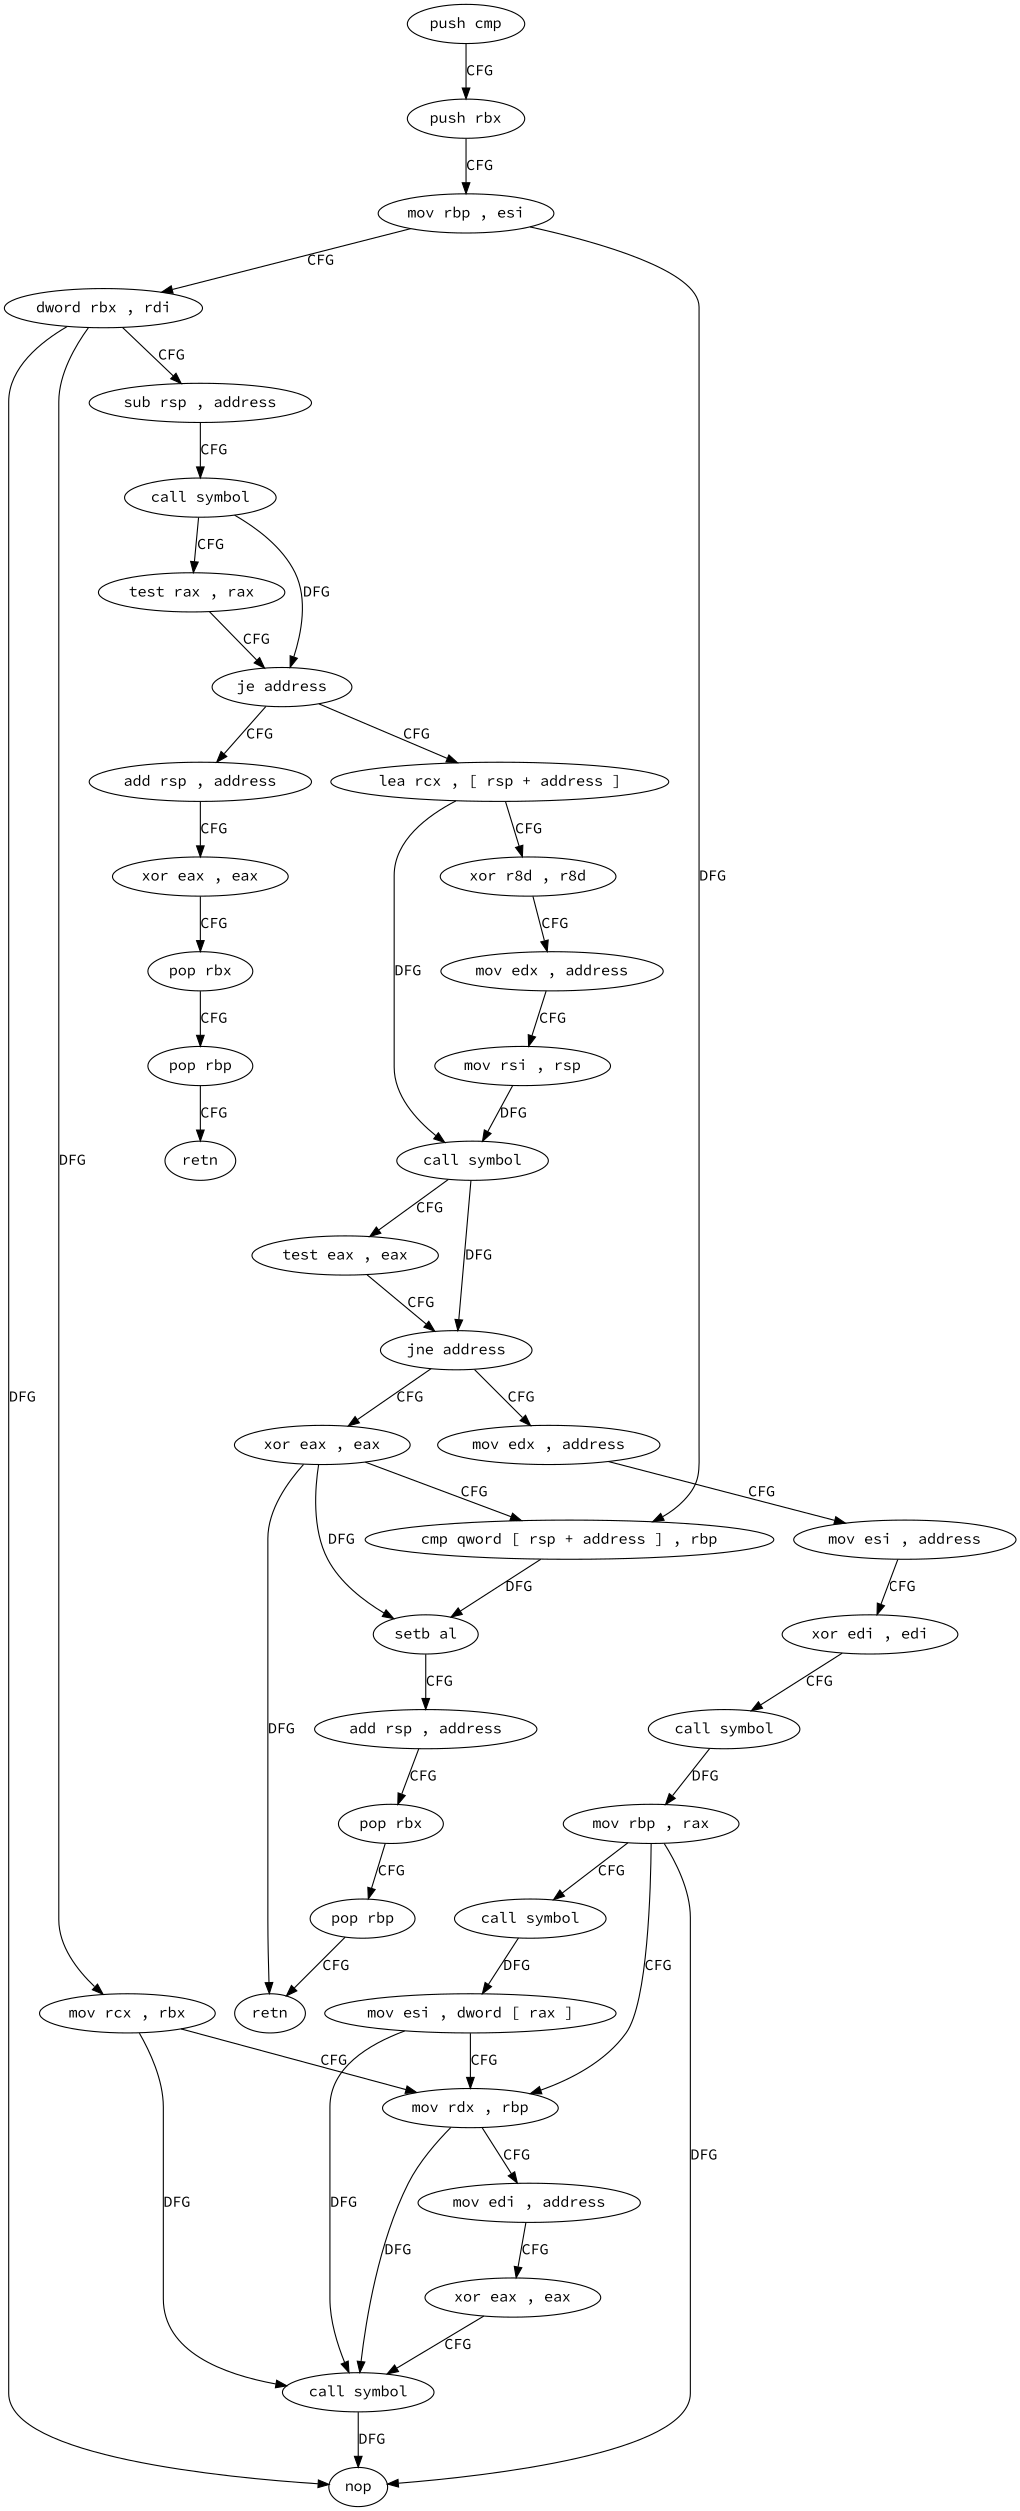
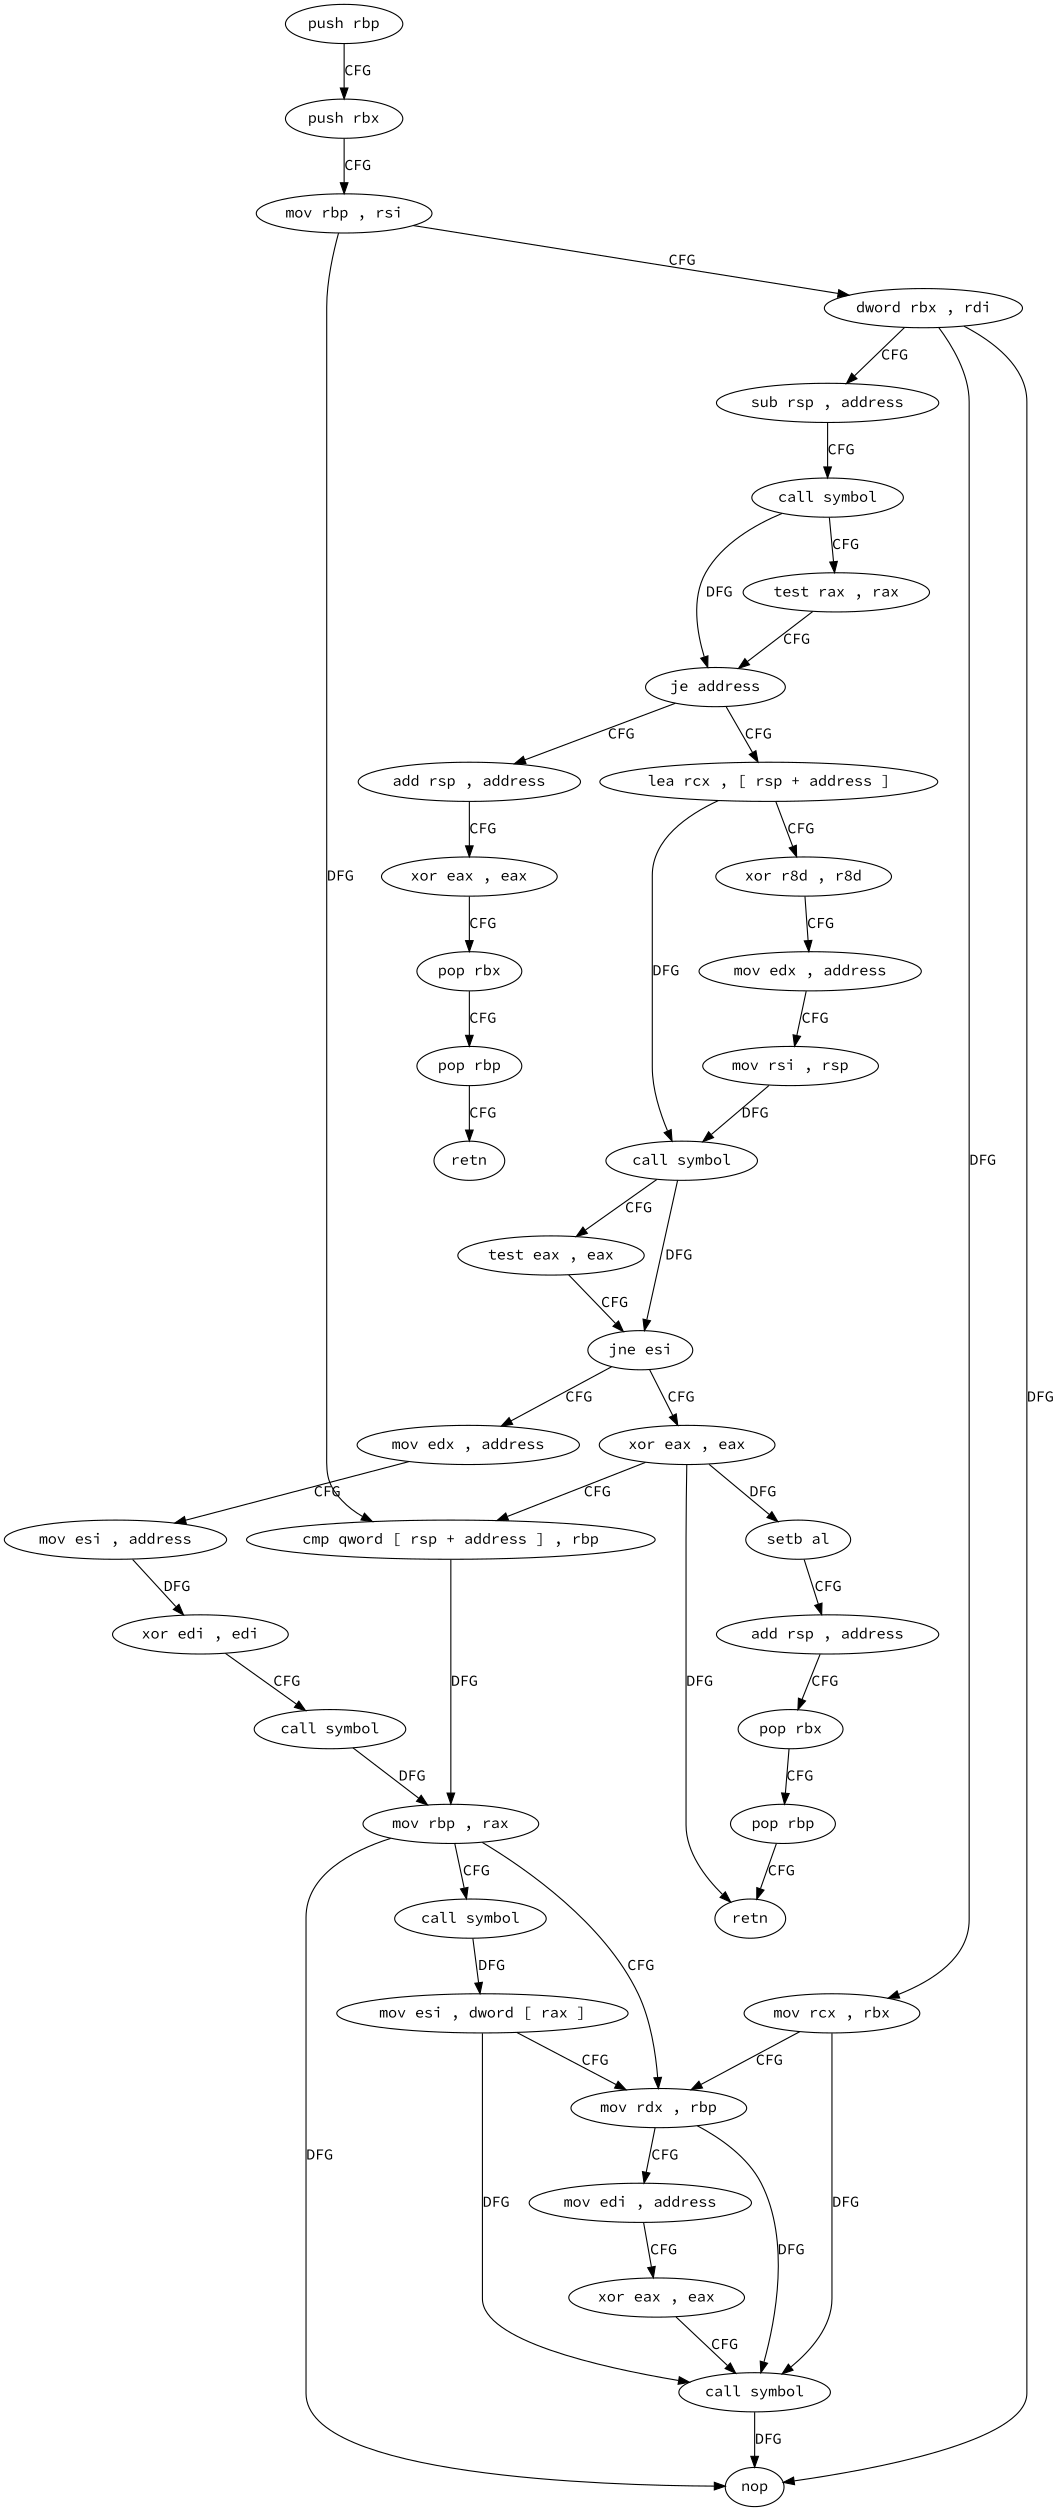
node "push cmp": label "push cmp" -> "push rbp"
node "mov rbp , esi": label "mov rbp , esi" -> "mov rbp , rsi"
node "jne address": label "jne address" -> "jne esi"
edge "cmp qword [ rsp + address ] , rbp" -> "setb al": now "cmp qword [ rsp + address ] , rbp" -> "mov rbp , rax"
edge "mov esi , address" -> "xor edi , edi": label "CFG" -> "DFG"
